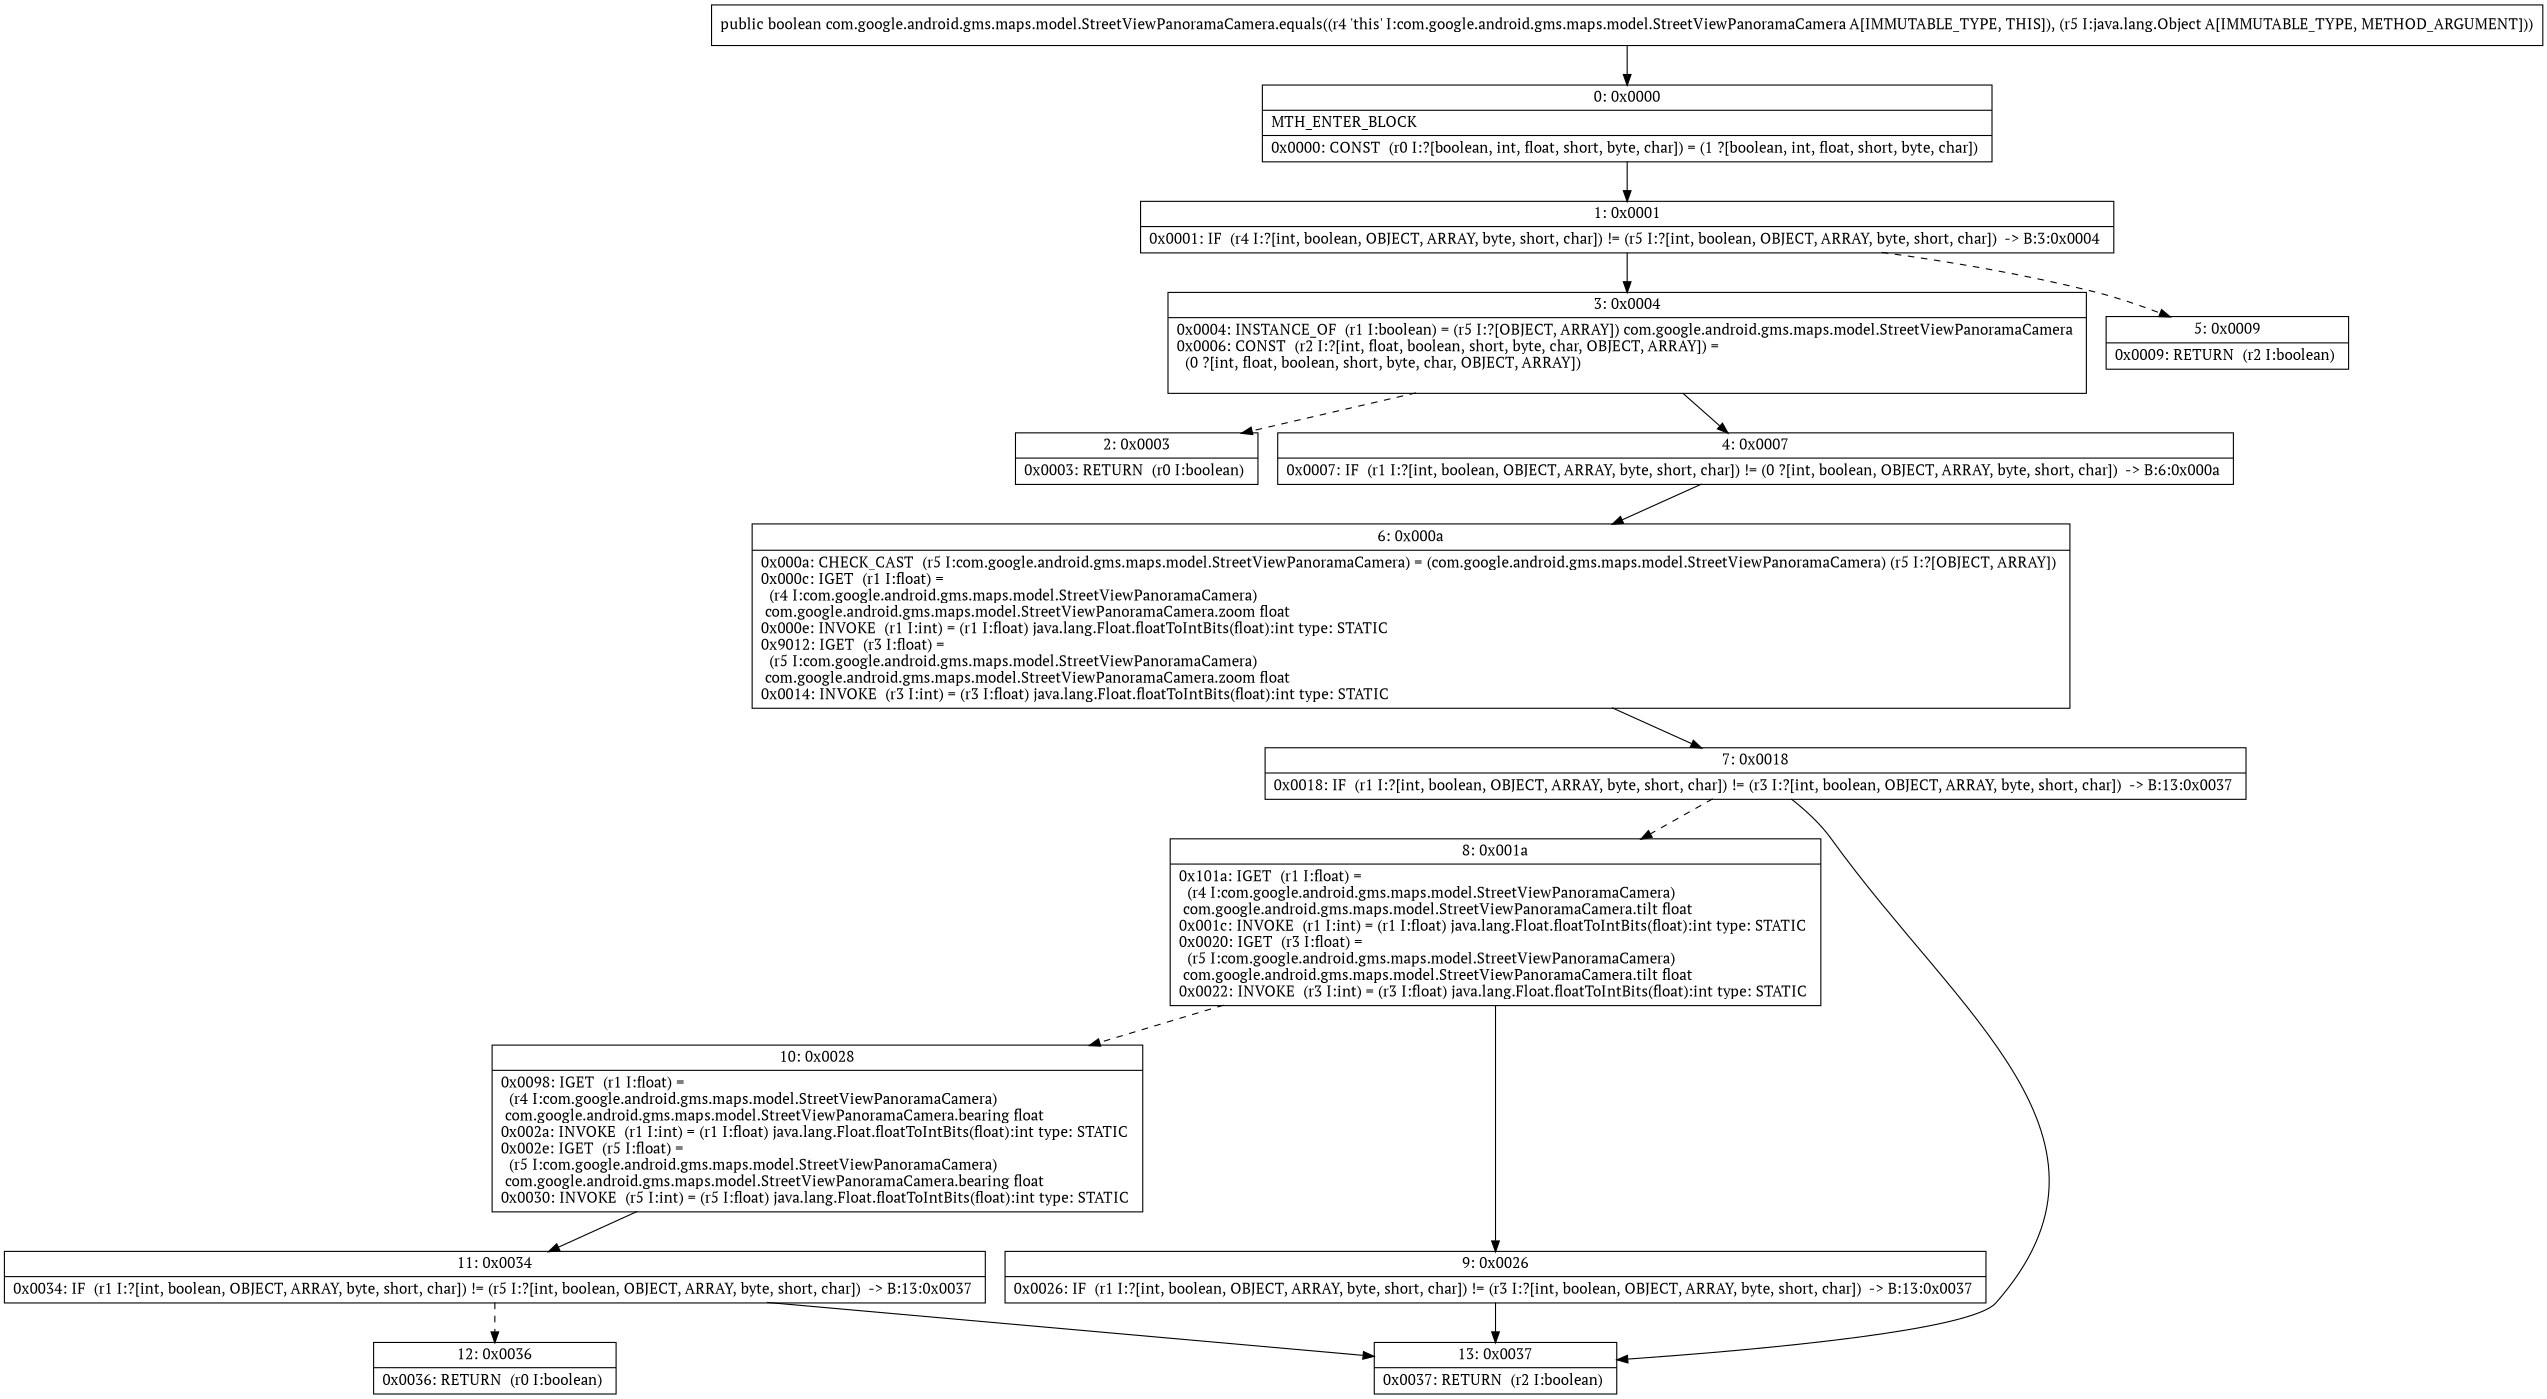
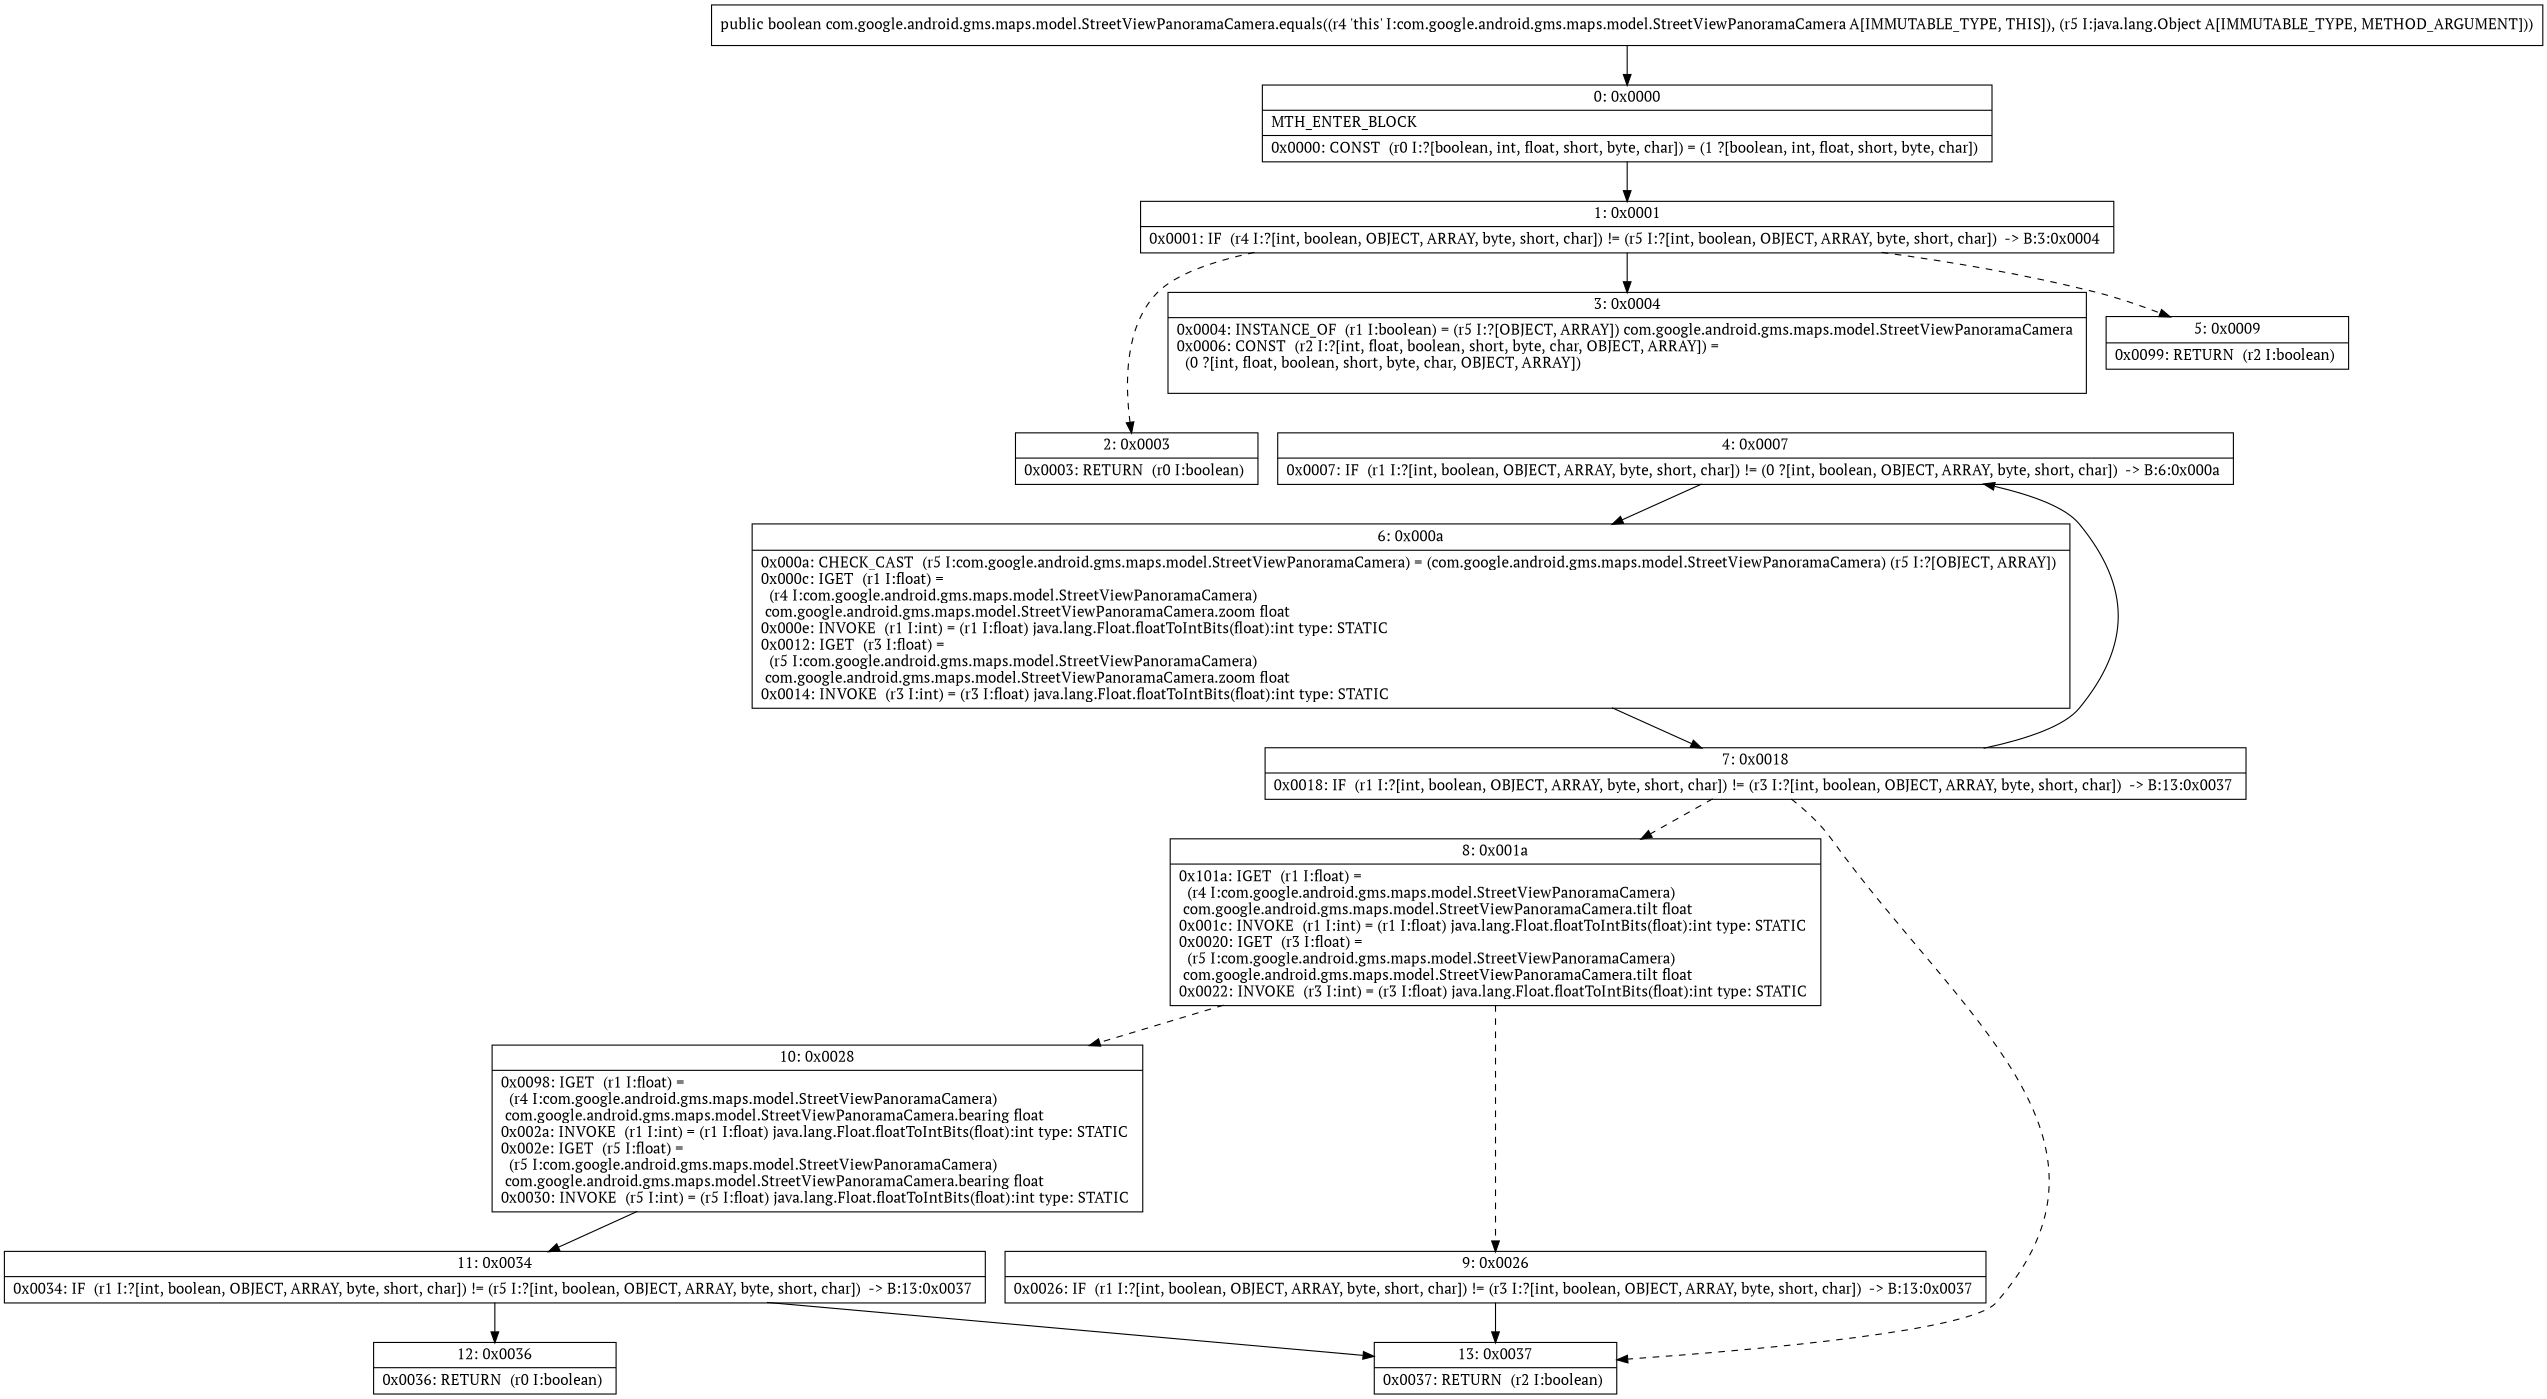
node "5: 0x0009": text "0x0009: RETURN  (r2 I:boolean)" -> "0x0099: RETURN  (r2 I:boolean)"
edge "3: 0x0004" -> "4: 0x0007": now "7: 0x0018" -> "4: 0x0007"
edge "3: 0x0004" -> "2: 0x0003": now "1: 0x0001" -> "2: 0x0003"
node "6: 0x000a": text "0x9012: IGET  (r3 I:float) =" -> "0x0012: IGET  (r3 I:float) ="
edge "8: 0x001a" -> "9: 0x0026": style solid -> dashed
edge "7: 0x0018" -> "13: 0x0037": style solid -> dashed
edge "11: 0x0034" -> "12: 0x0036": style dashed -> solid
